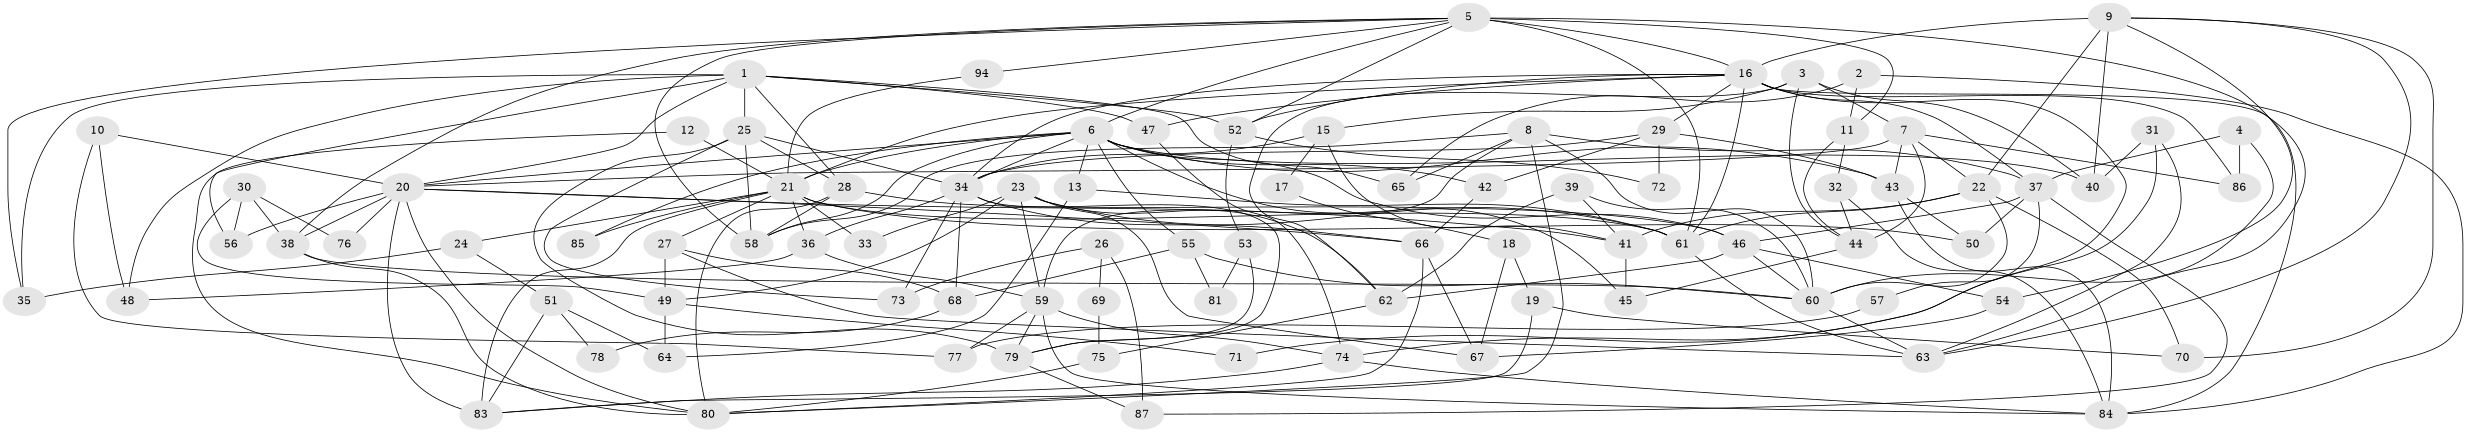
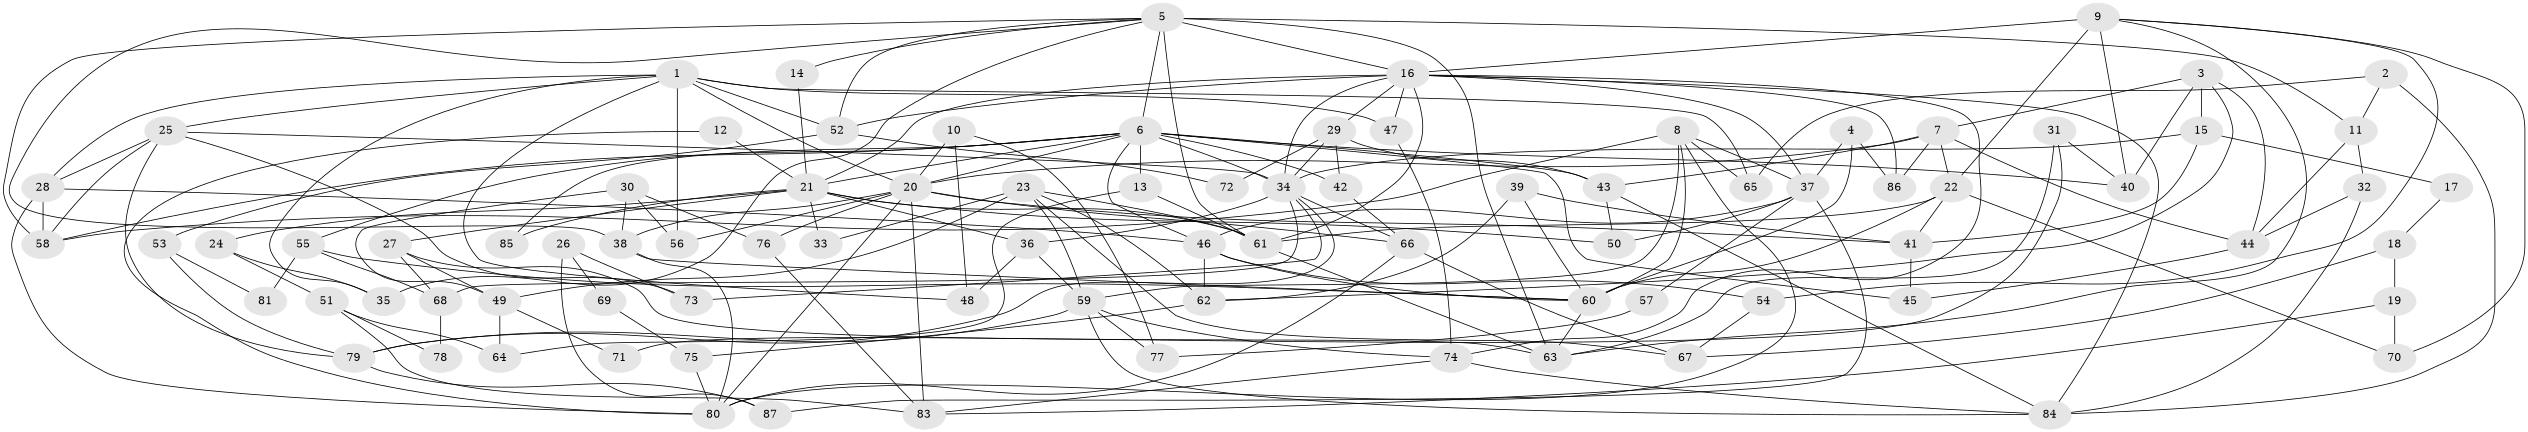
node "94": label "94" -> "14"
edge "21" -- "83": now "76" -- "83"
